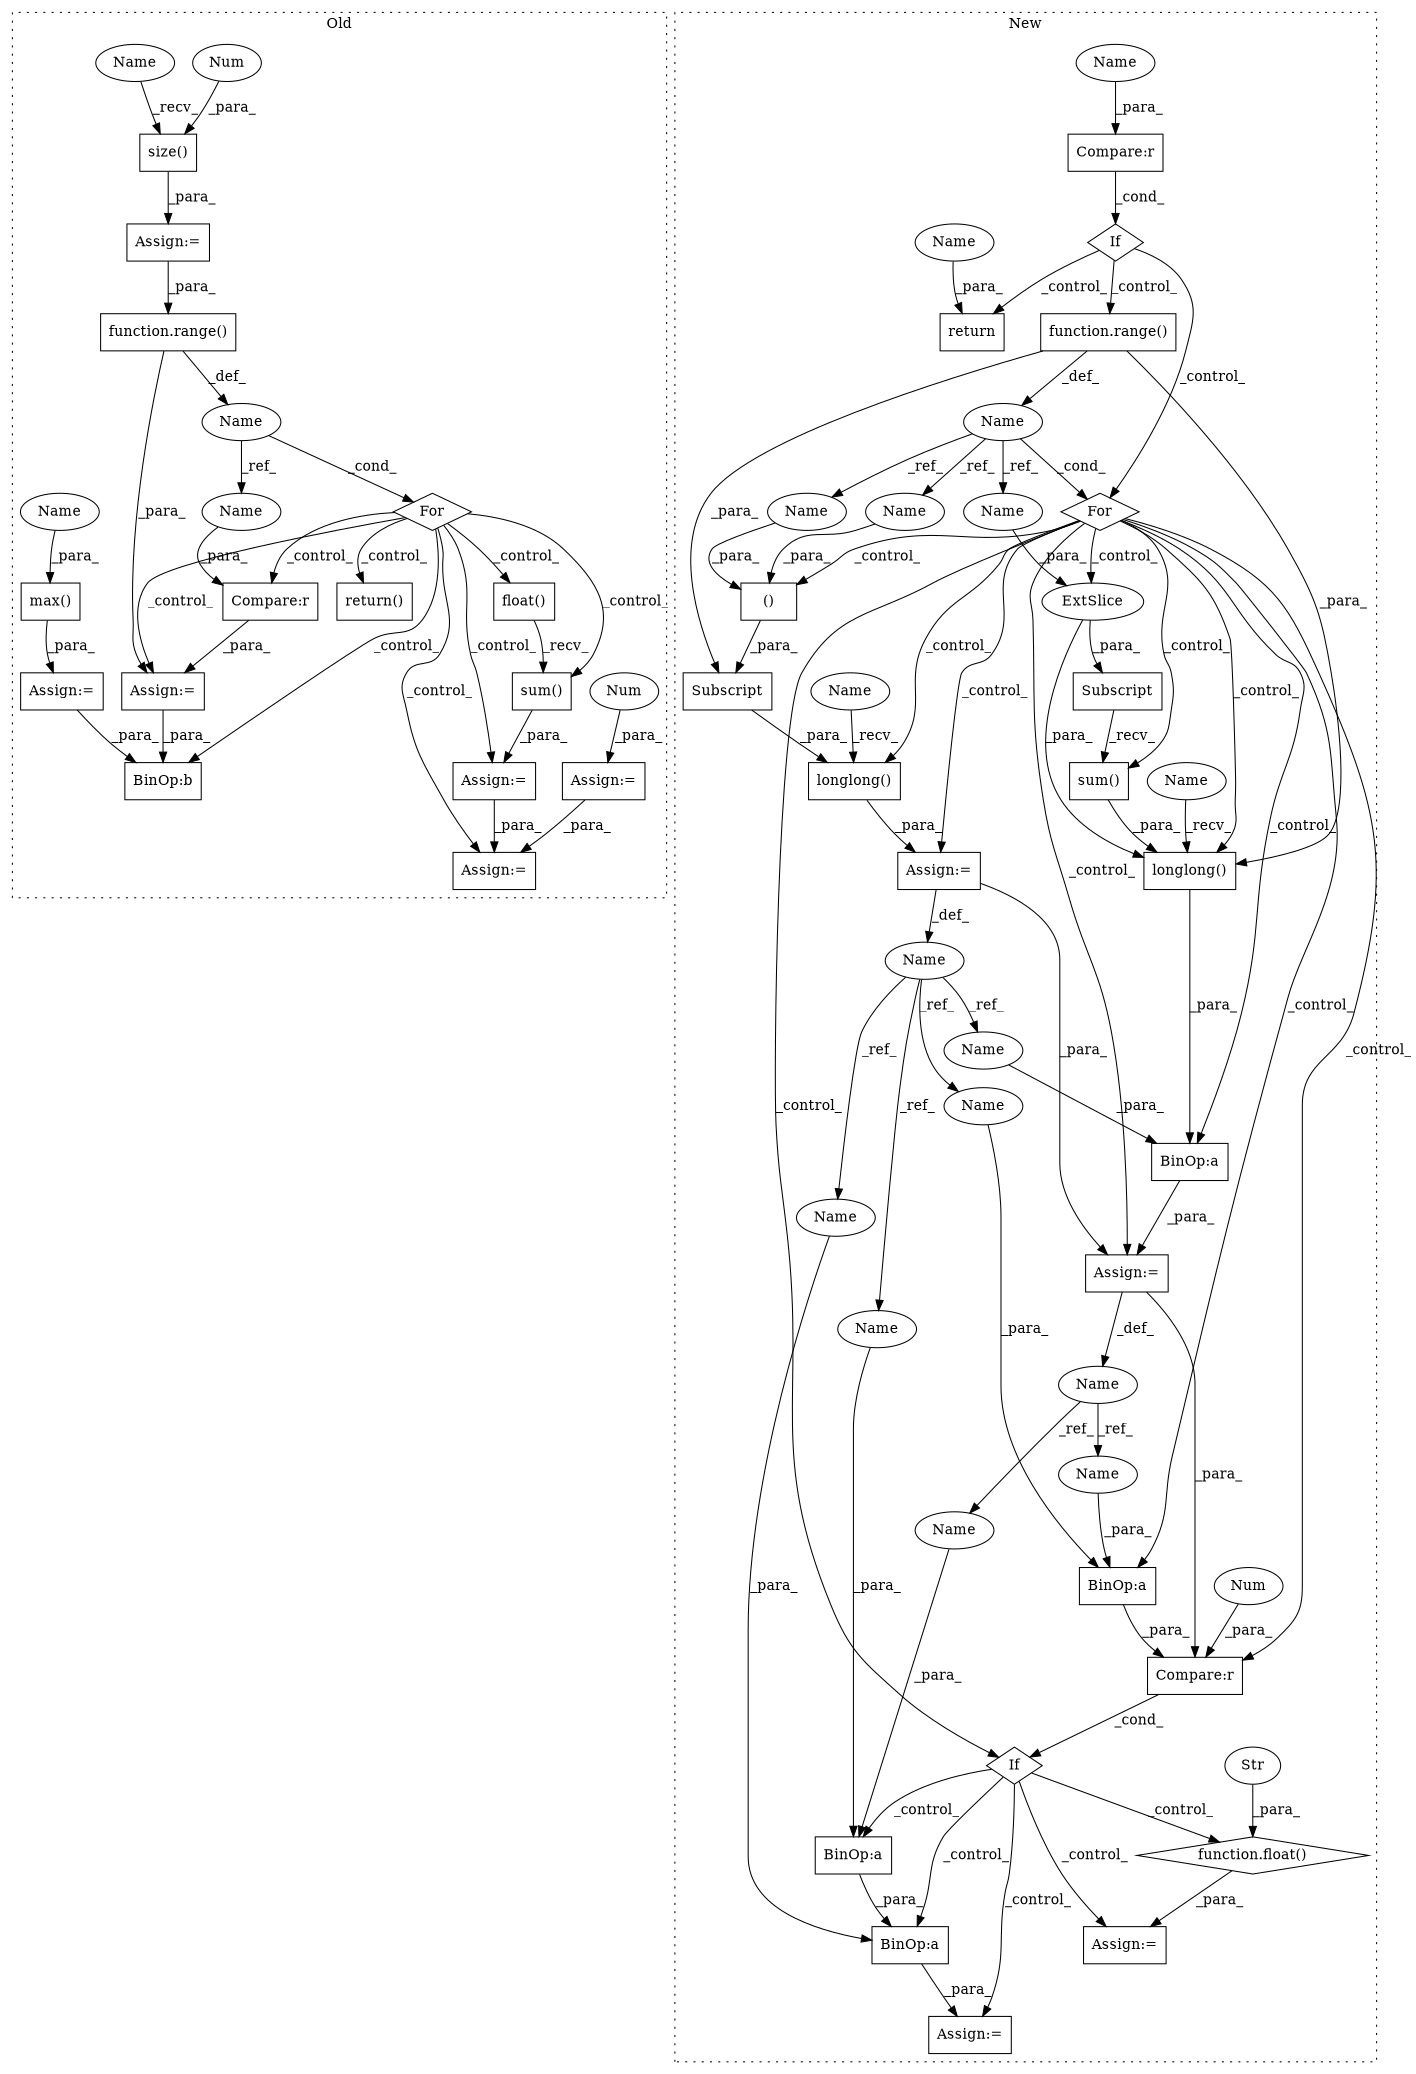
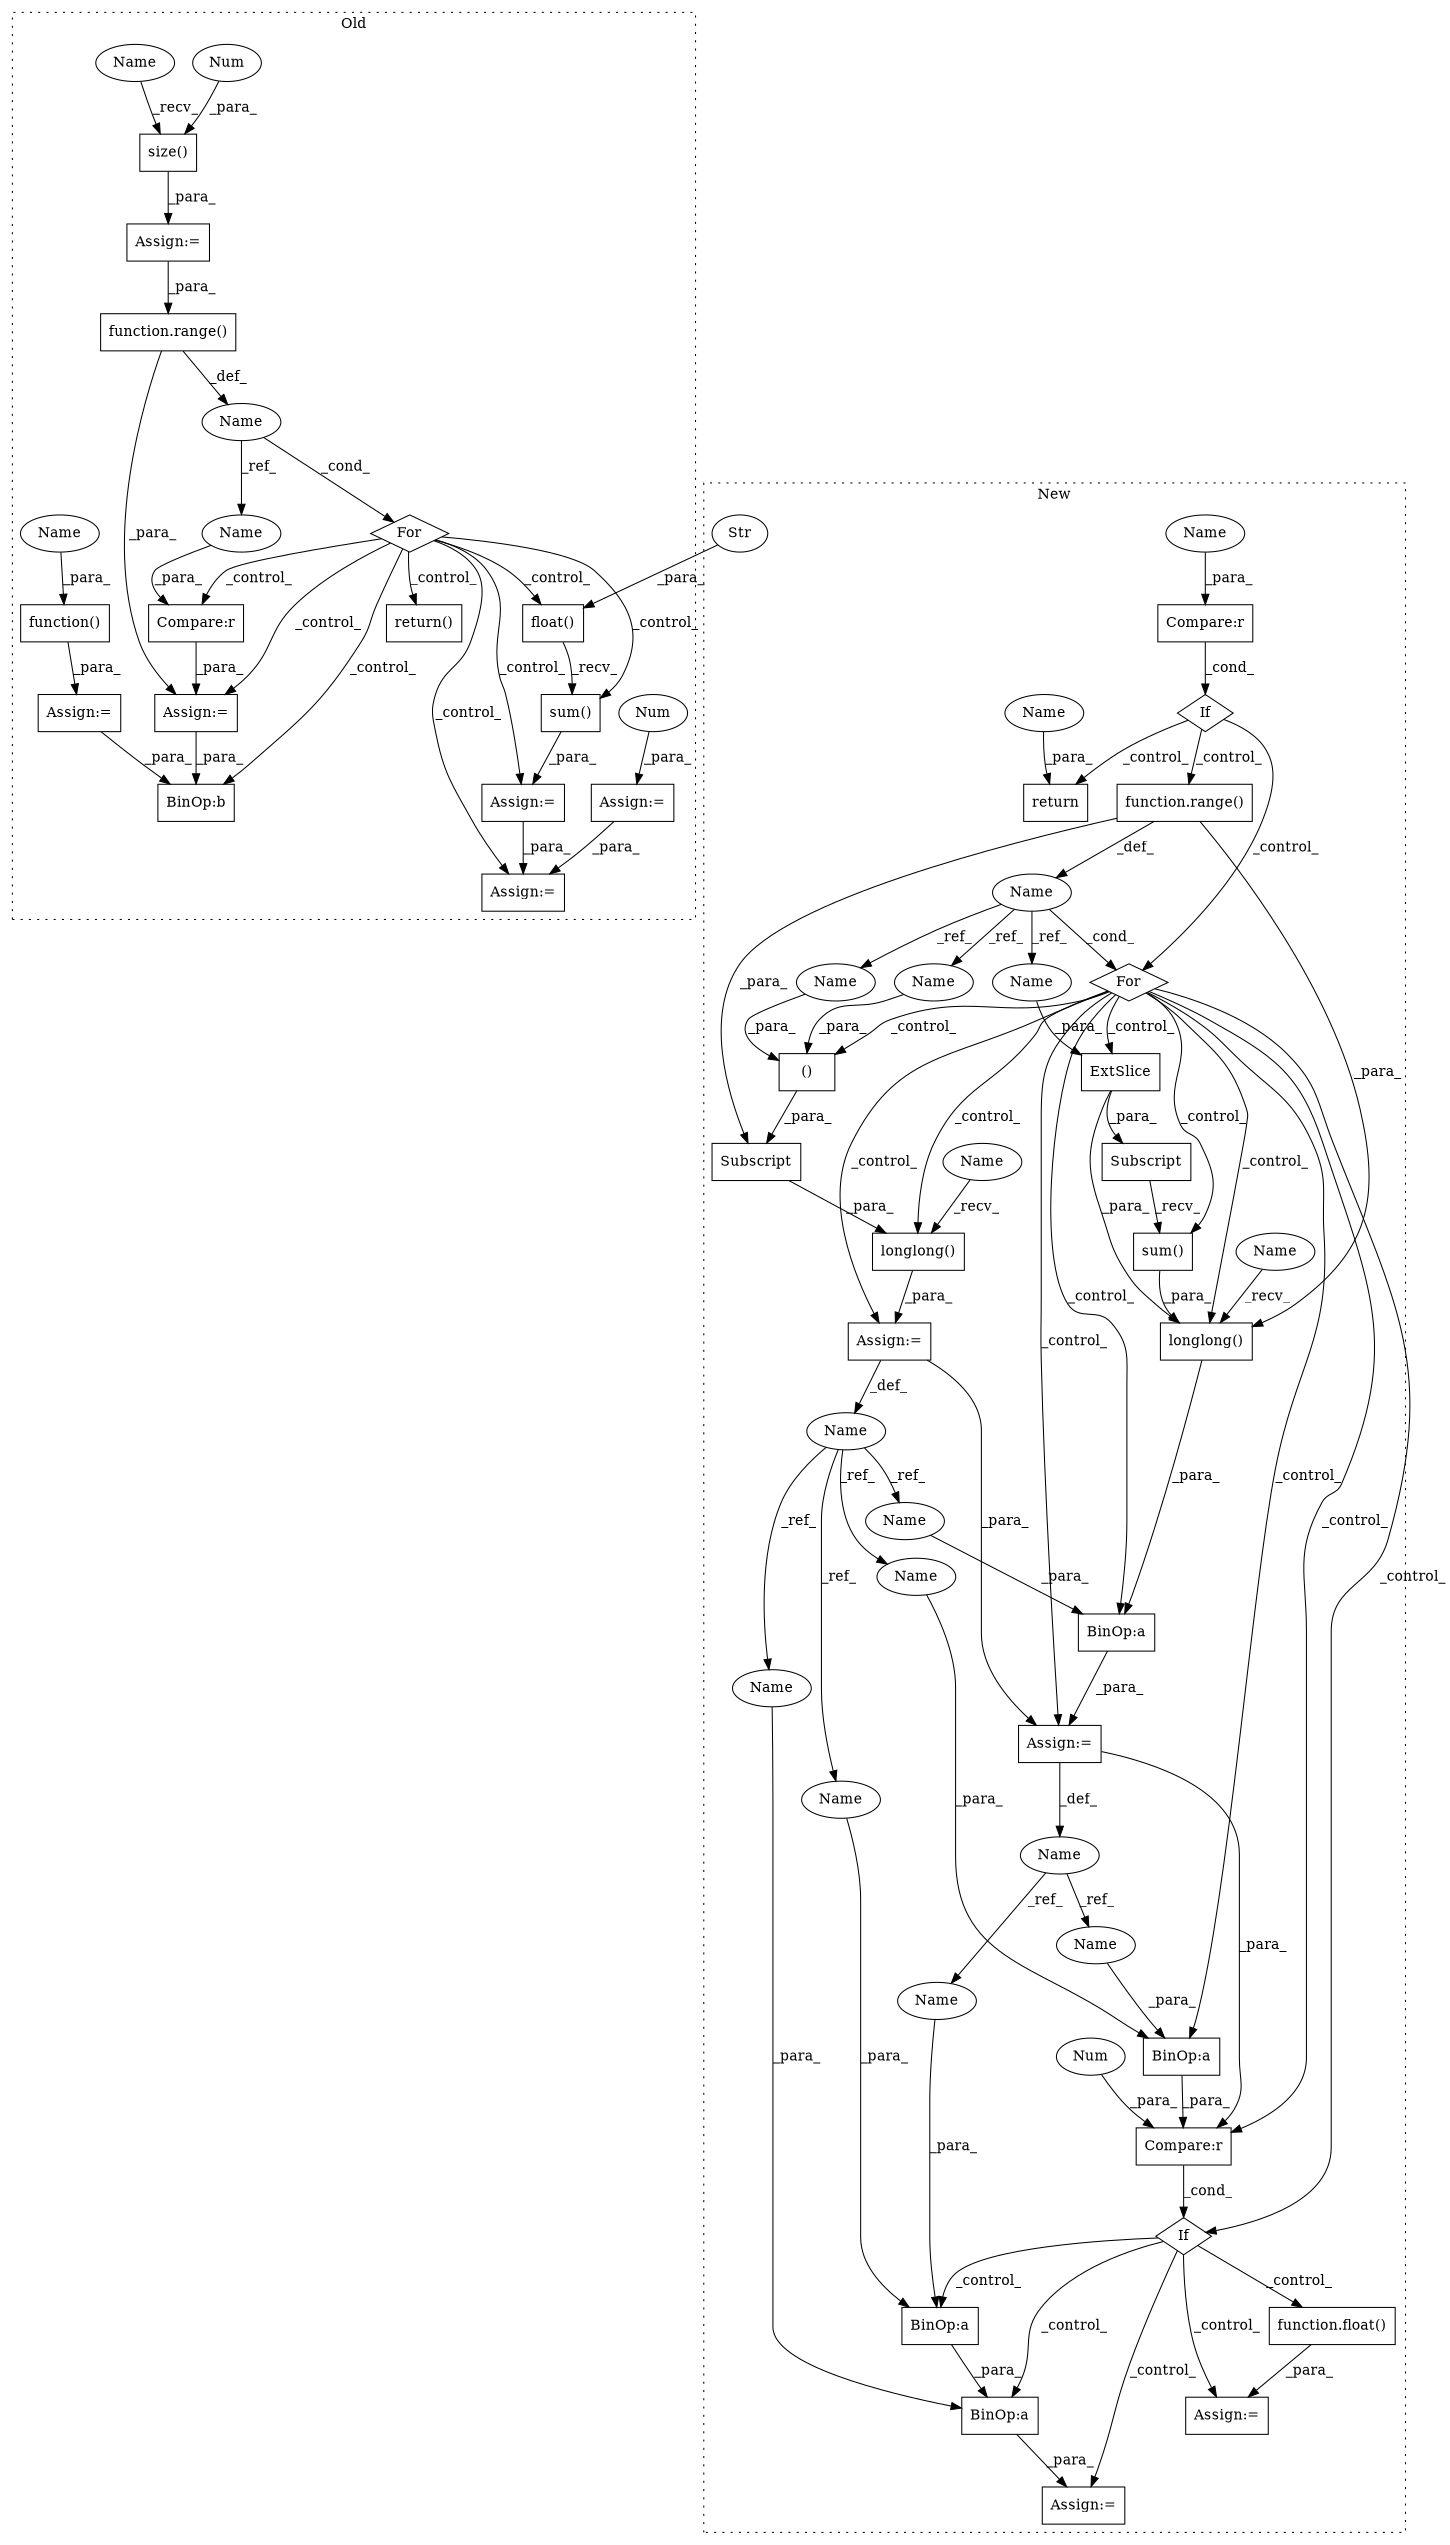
node "max()": label "max()" -> "function()"
node "ExtSlice": shape ellipse -> box
edge "Str" -> "function.float()": now "Str" -> "float()"
node "function.float()": shape diamond -> box
